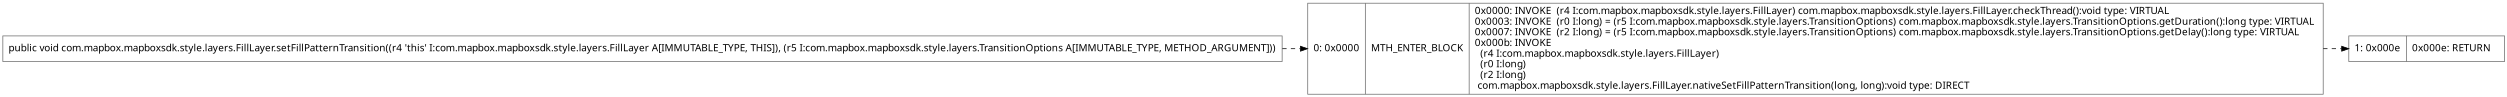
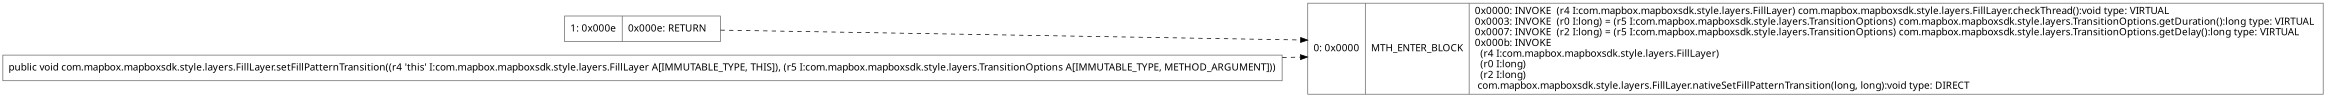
edge "0: 0x0000" -> "1: 0x000e": reversed
